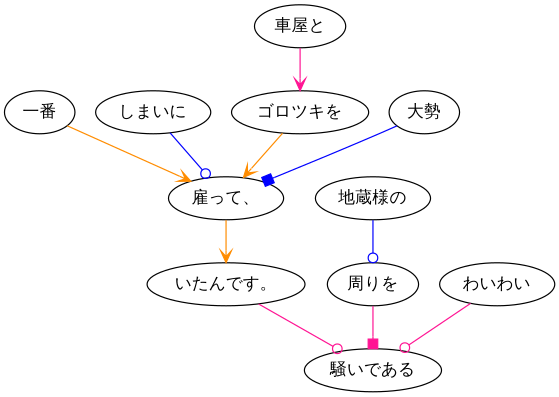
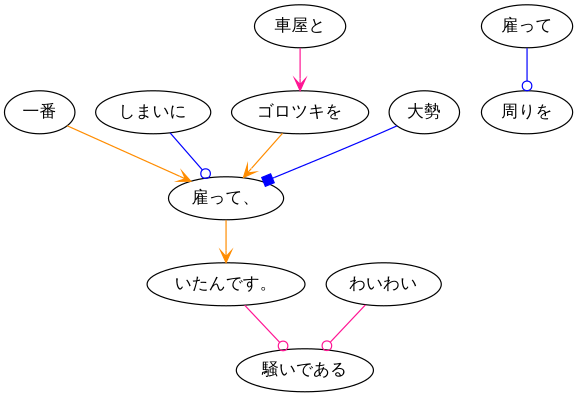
node "地蔵様の": label "地蔵様の" -> "雇って"
edge "周りを" -> "騒いである": removed
